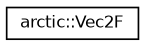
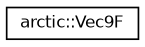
node "arctic::Vec2F": label "arctic::Vec2F" -> "arctic::Vec9F"
